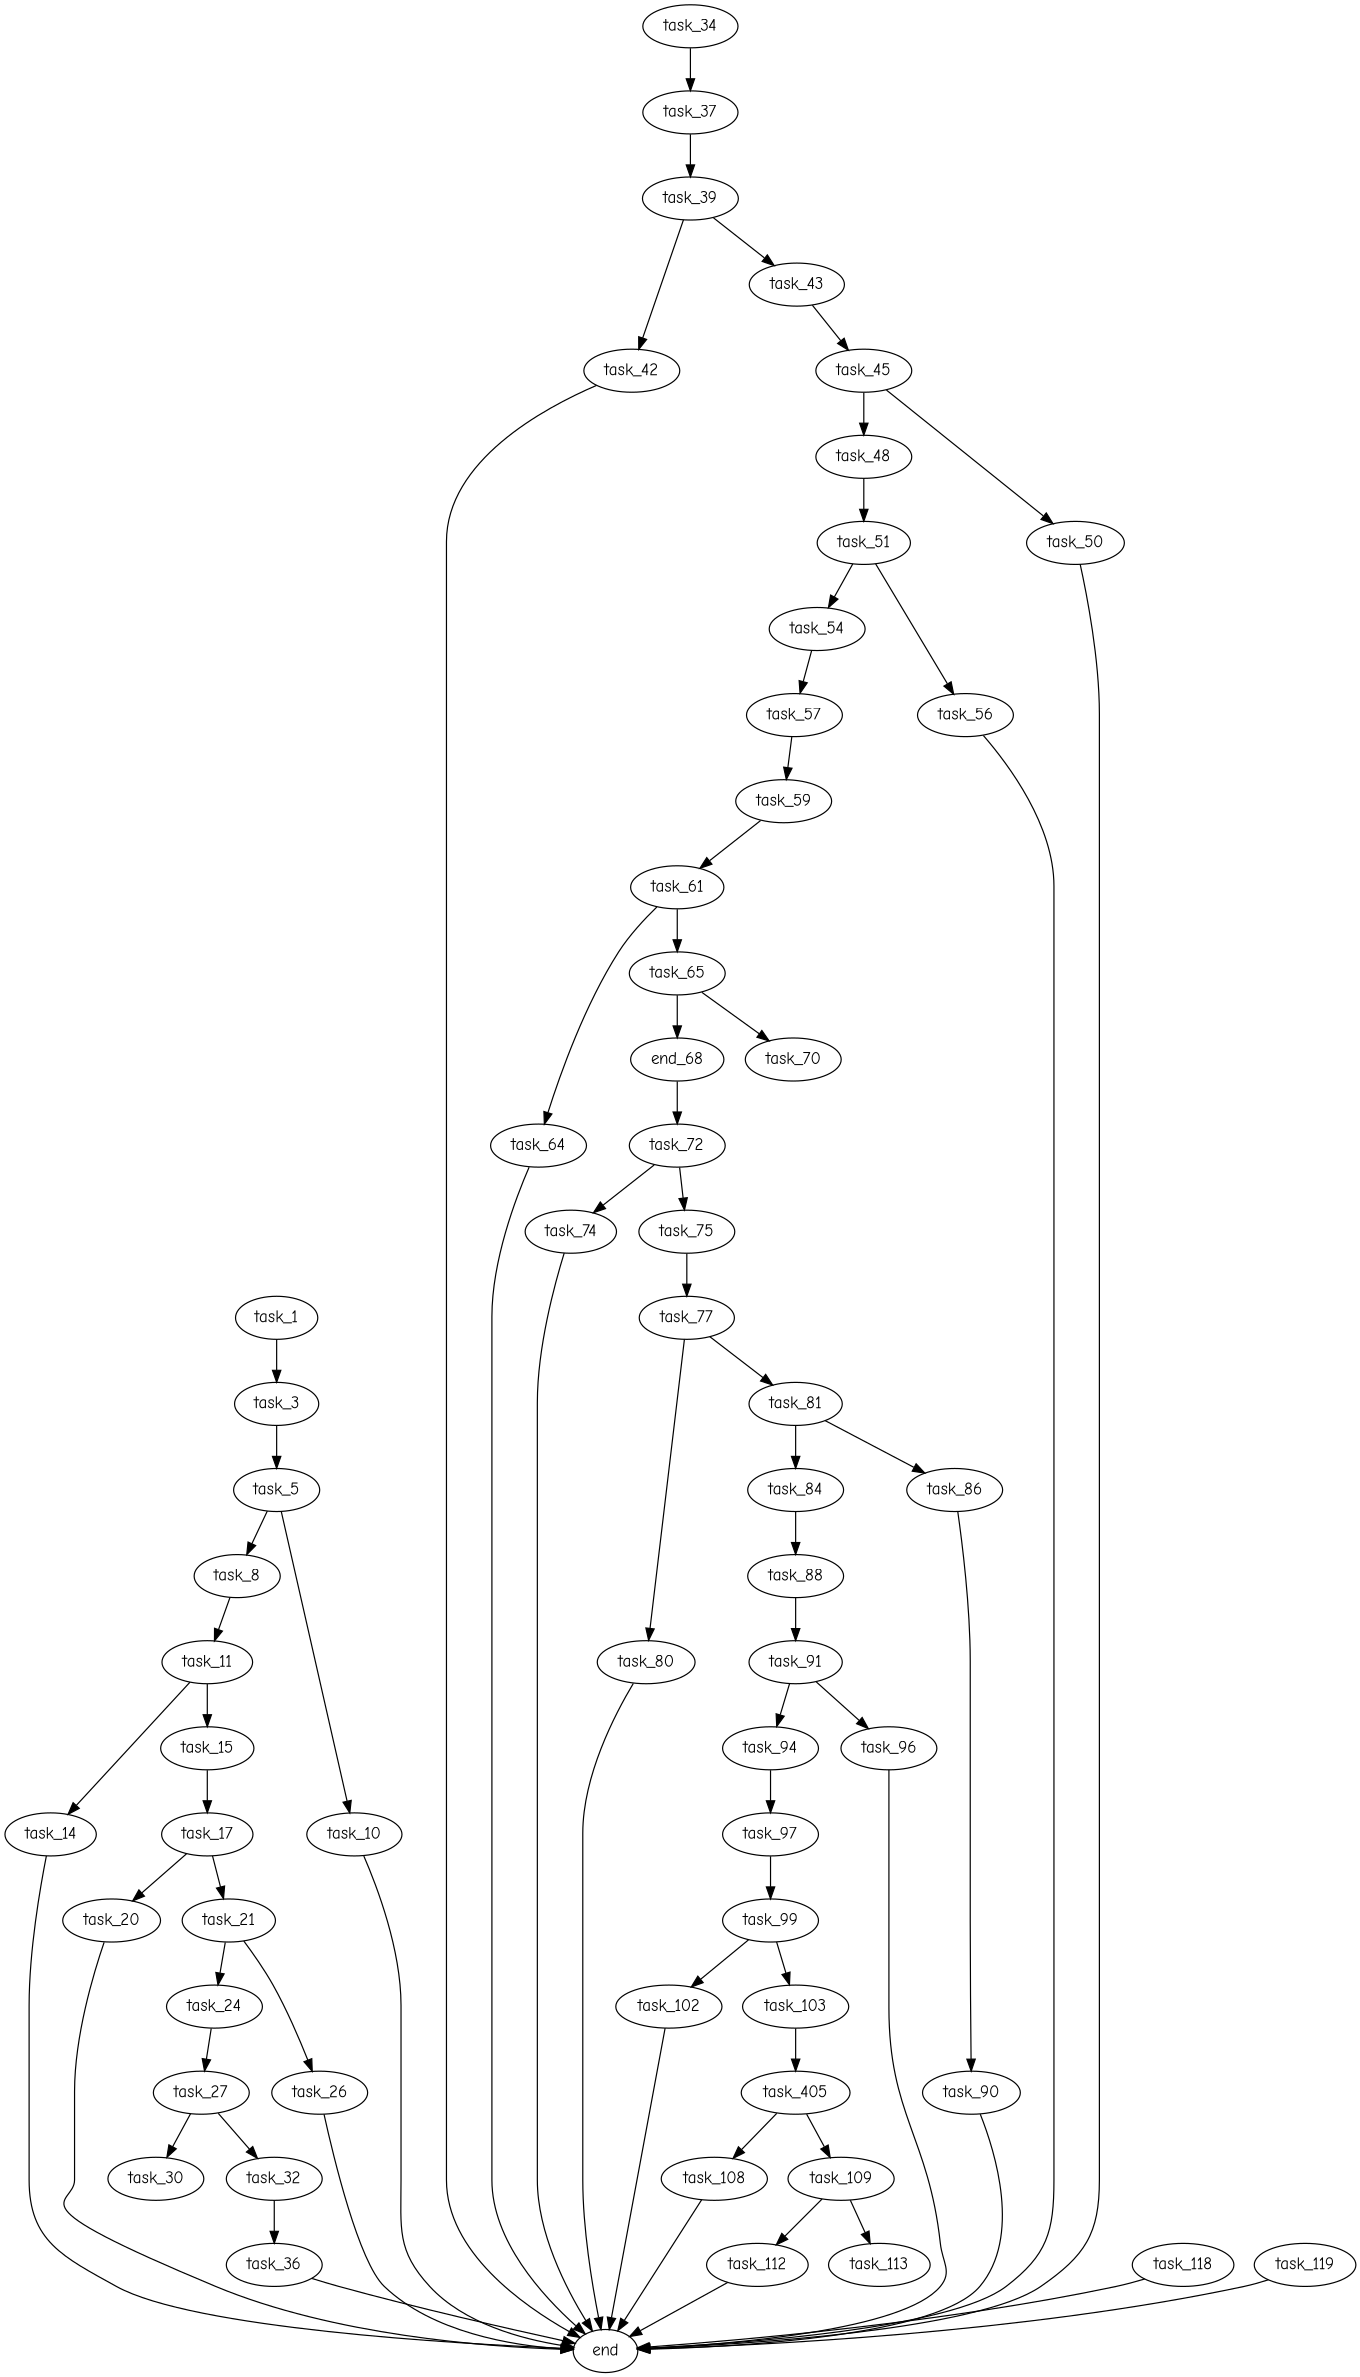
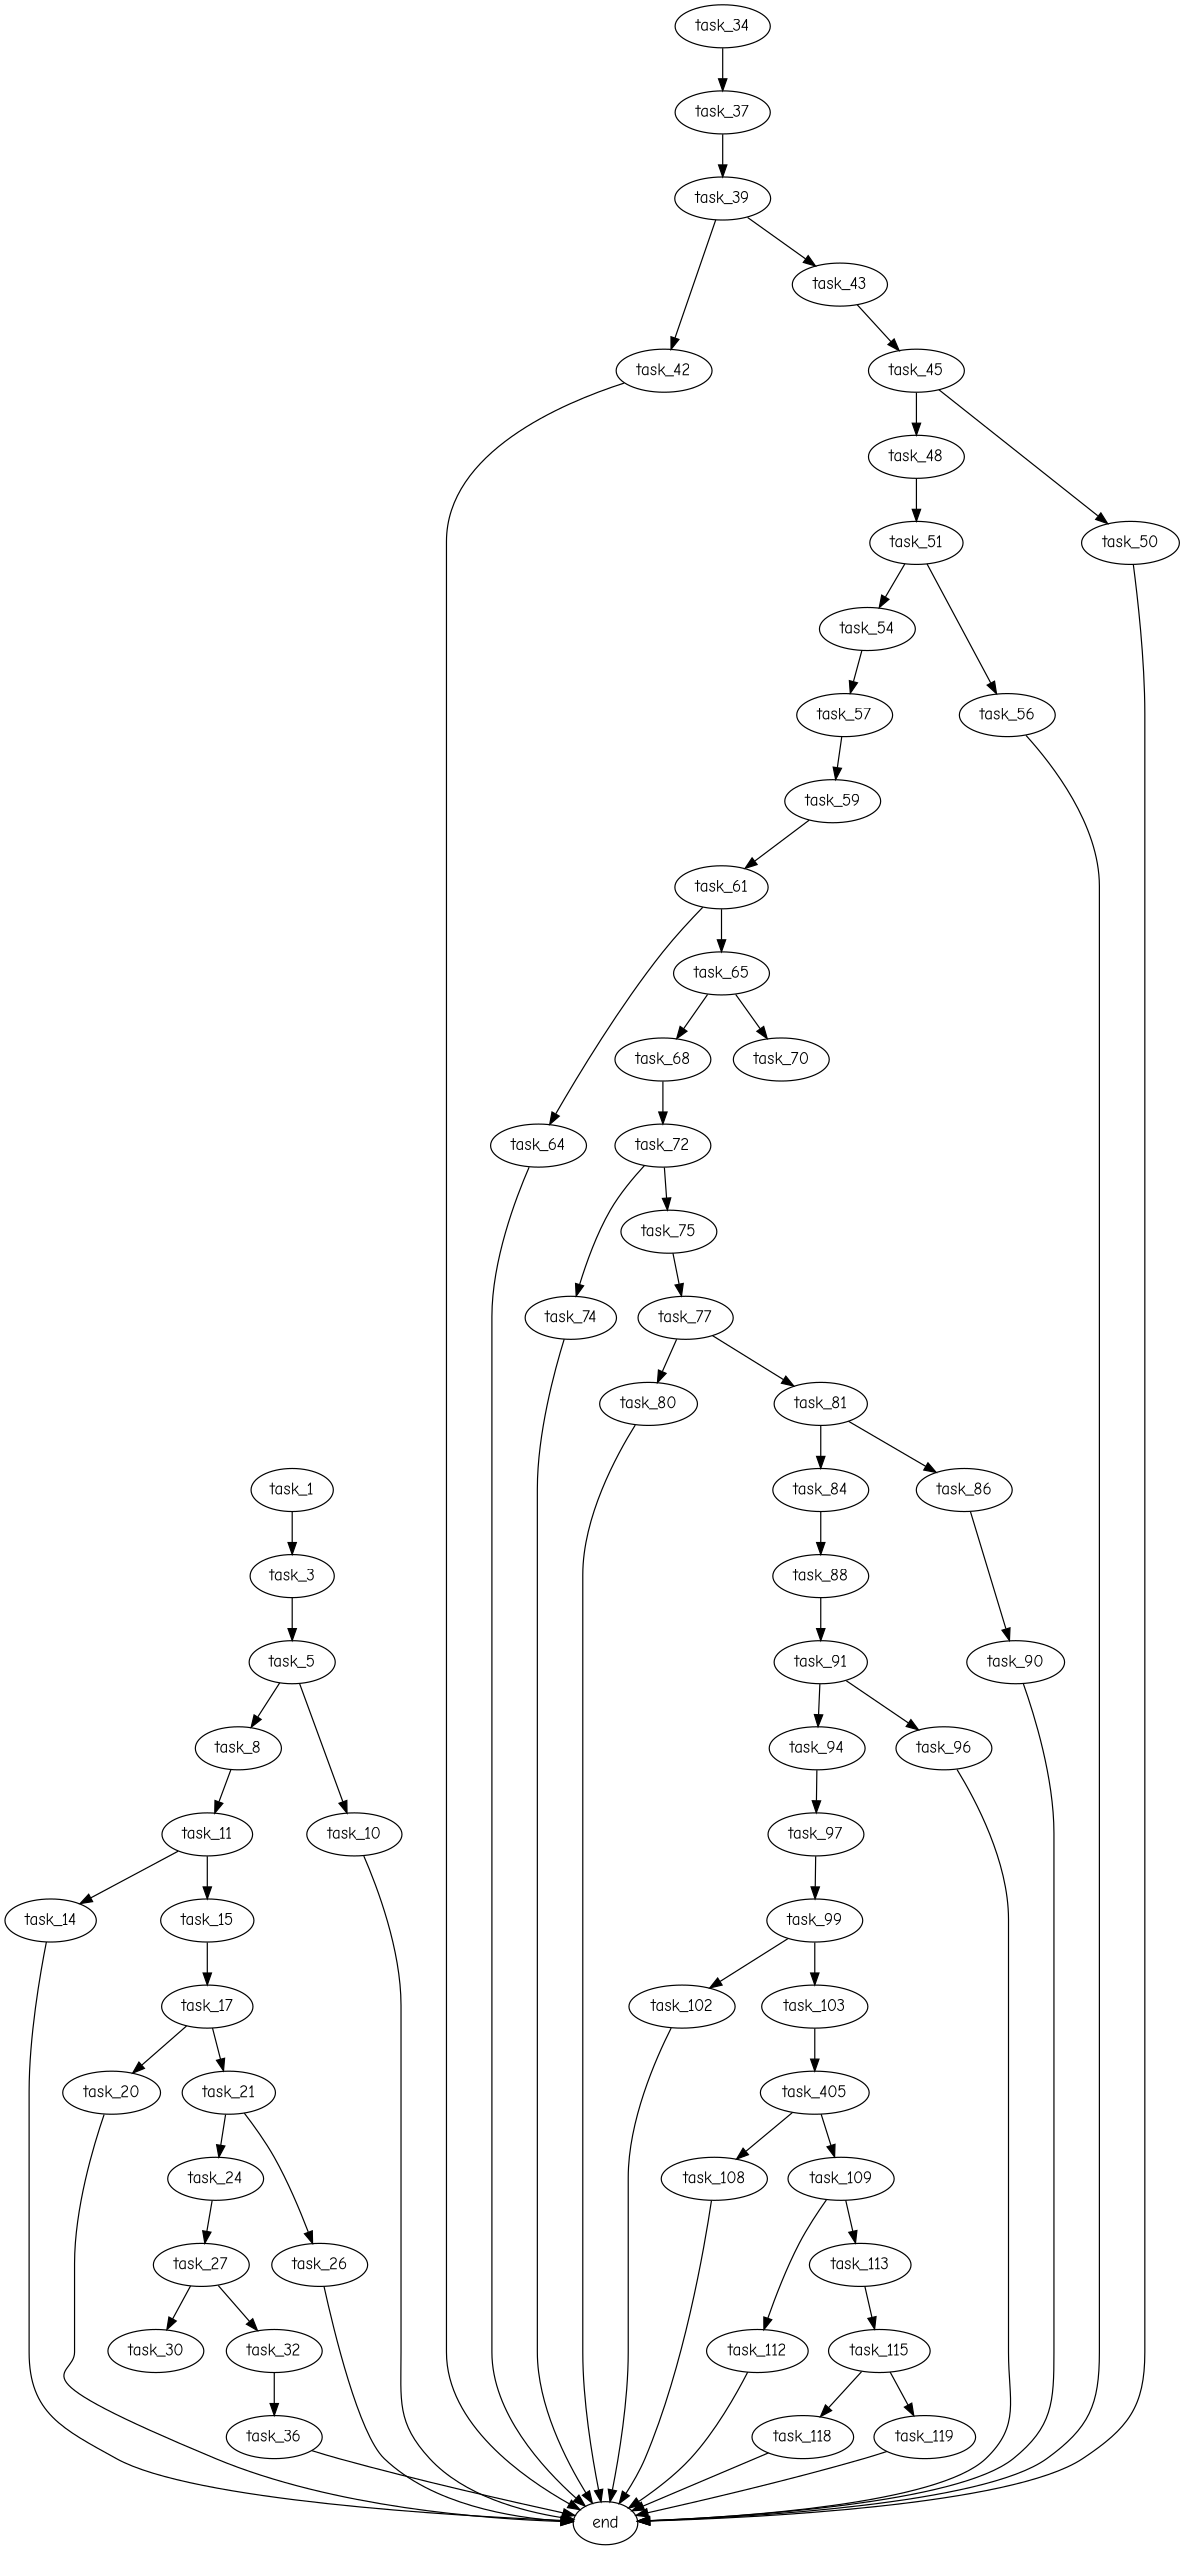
node "end_68": label "end_68" -> "task_68"
node "task_115": added
